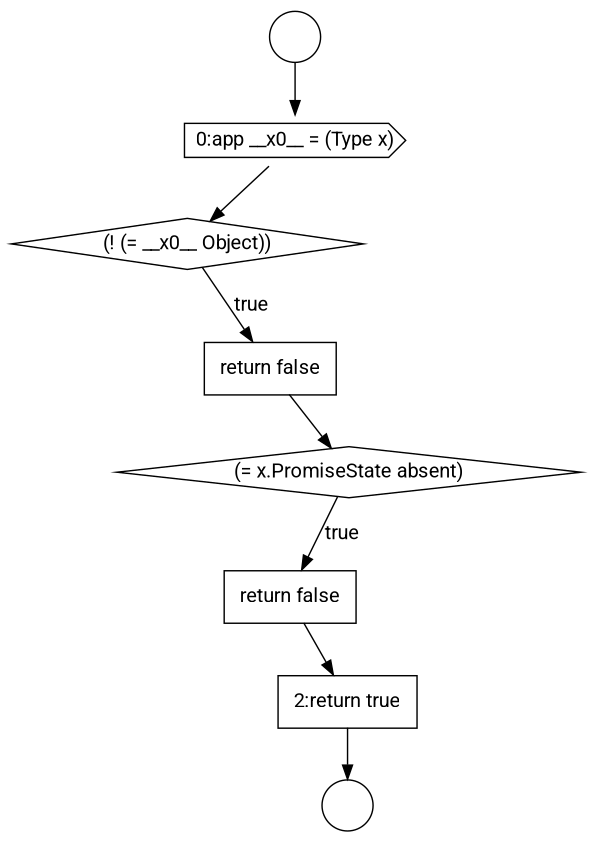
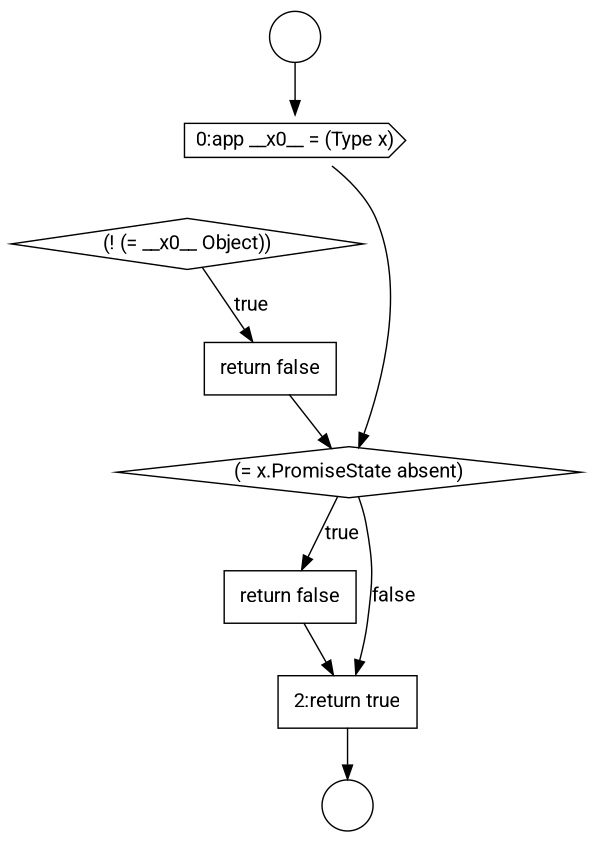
edge "0:app __x0__ = (Type x)" -> "(! (= __x0__ Object))": now "0:app __x0__ = (Type x)" -> "(= x.PromiseState absent)"
edge "(= x.PromiseState absent)" -> "2:return true": added, label "false"
